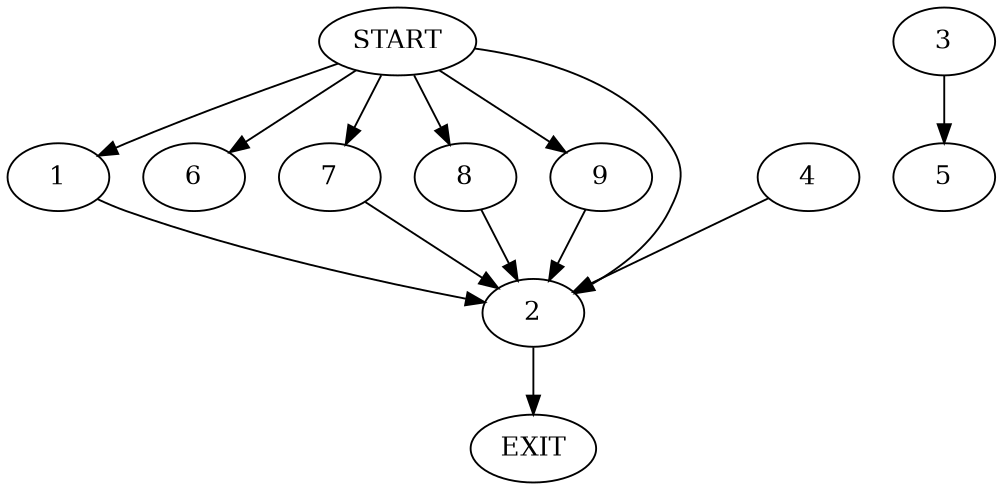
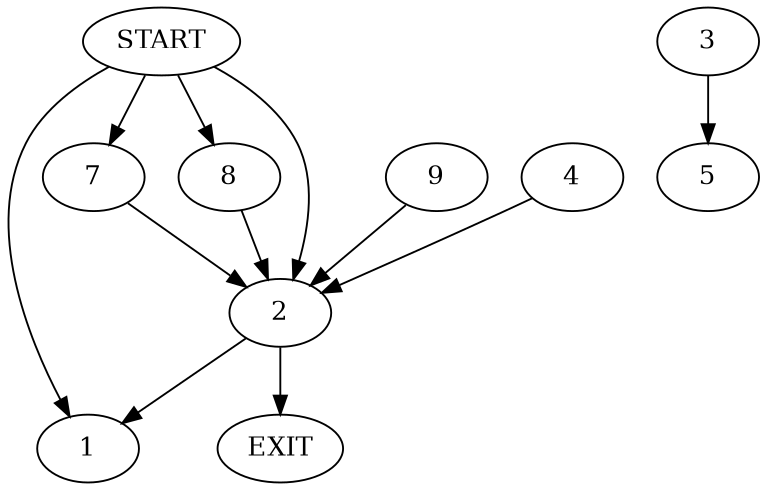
edge "START" -> "9": removed
node "6": removed
edge "1" -> "2": reversed
